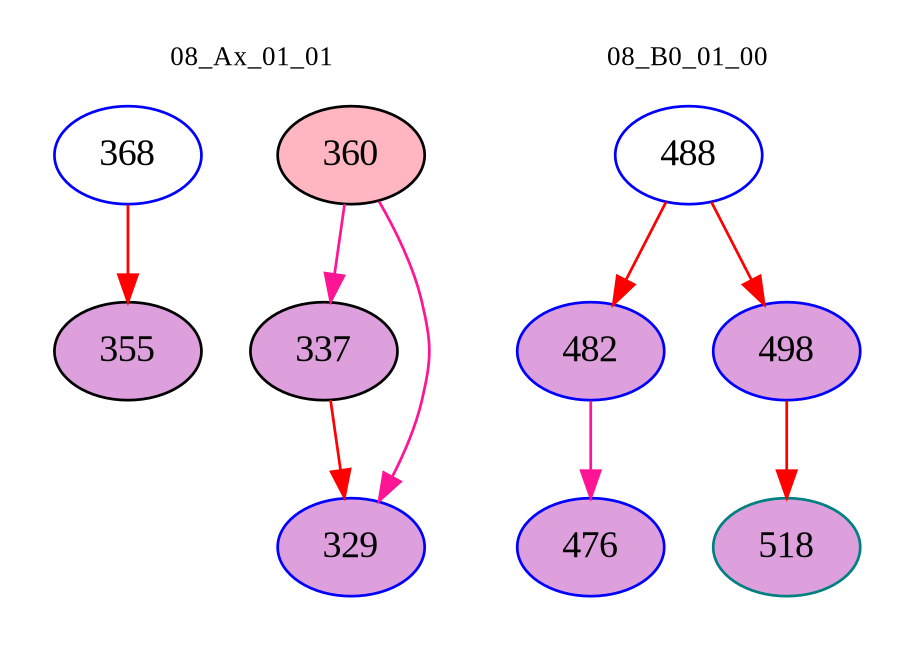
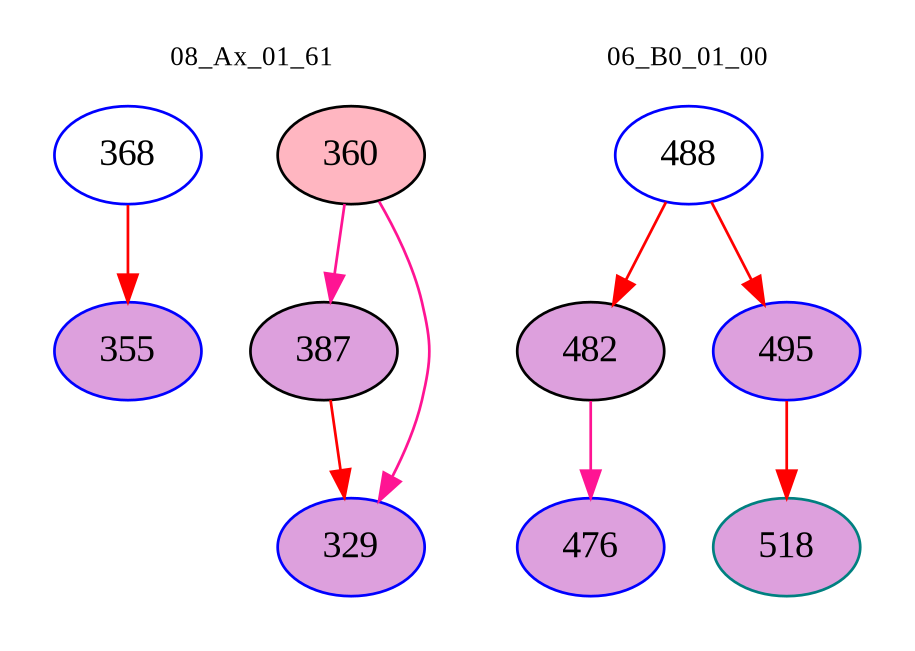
cluster "08_Ax_01_01": label "08_Ax_01_01" -> "08_Ax_01_61"
cluster "08_B0_01_00": label "08_B0_01_00" -> "06_B0_01_00"
node "355": color black -> blue
node "337": label "337" -> "387"
node "482": color blue -> black
node "498": label "498" -> "495"
